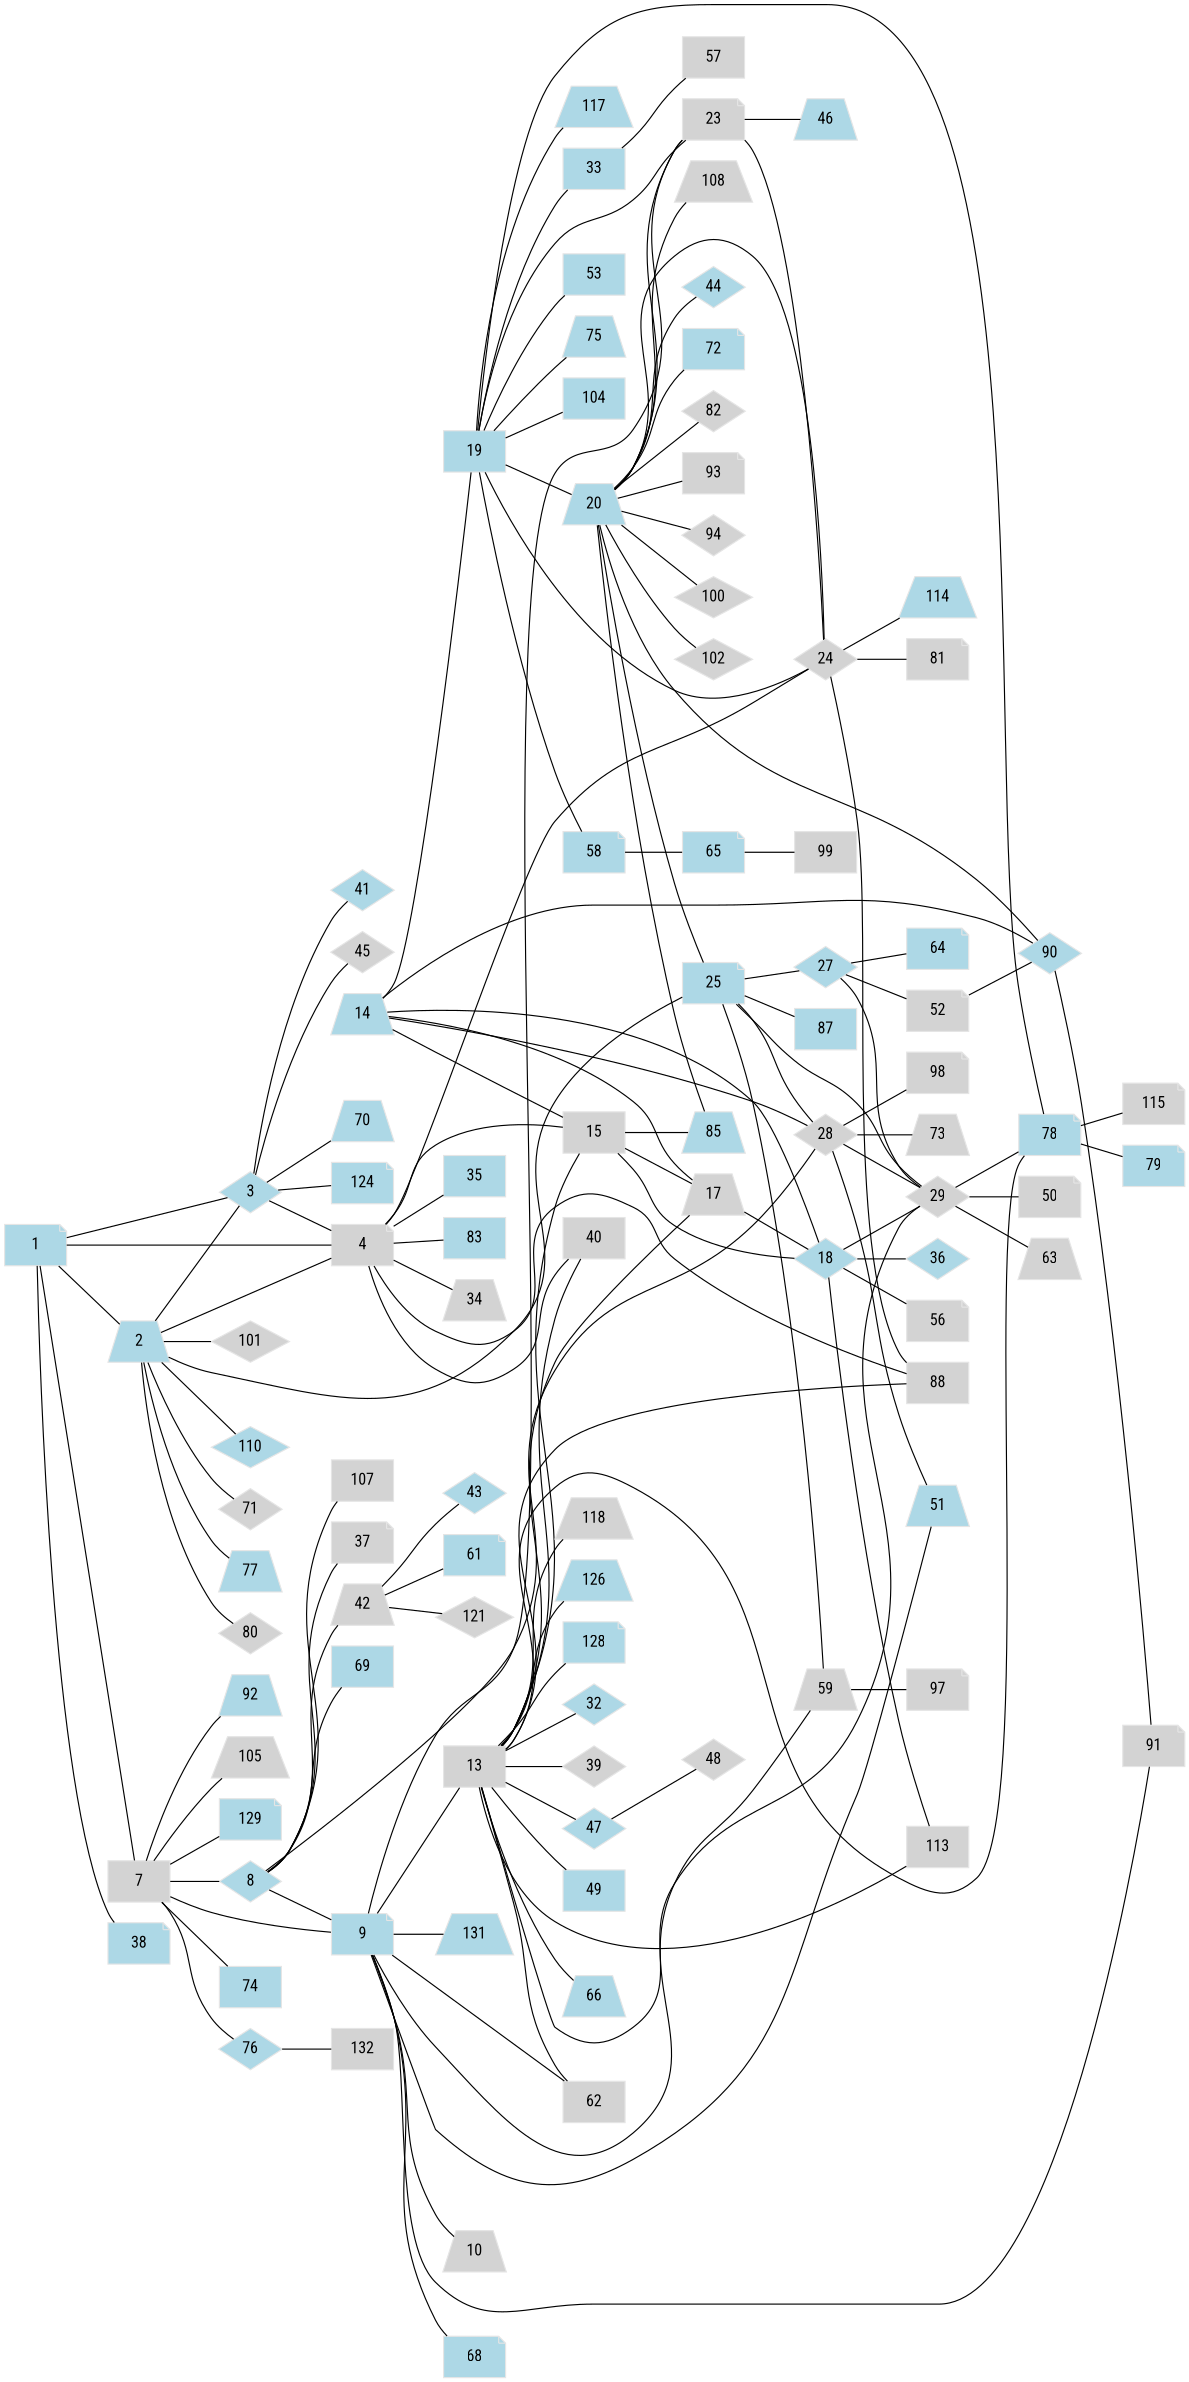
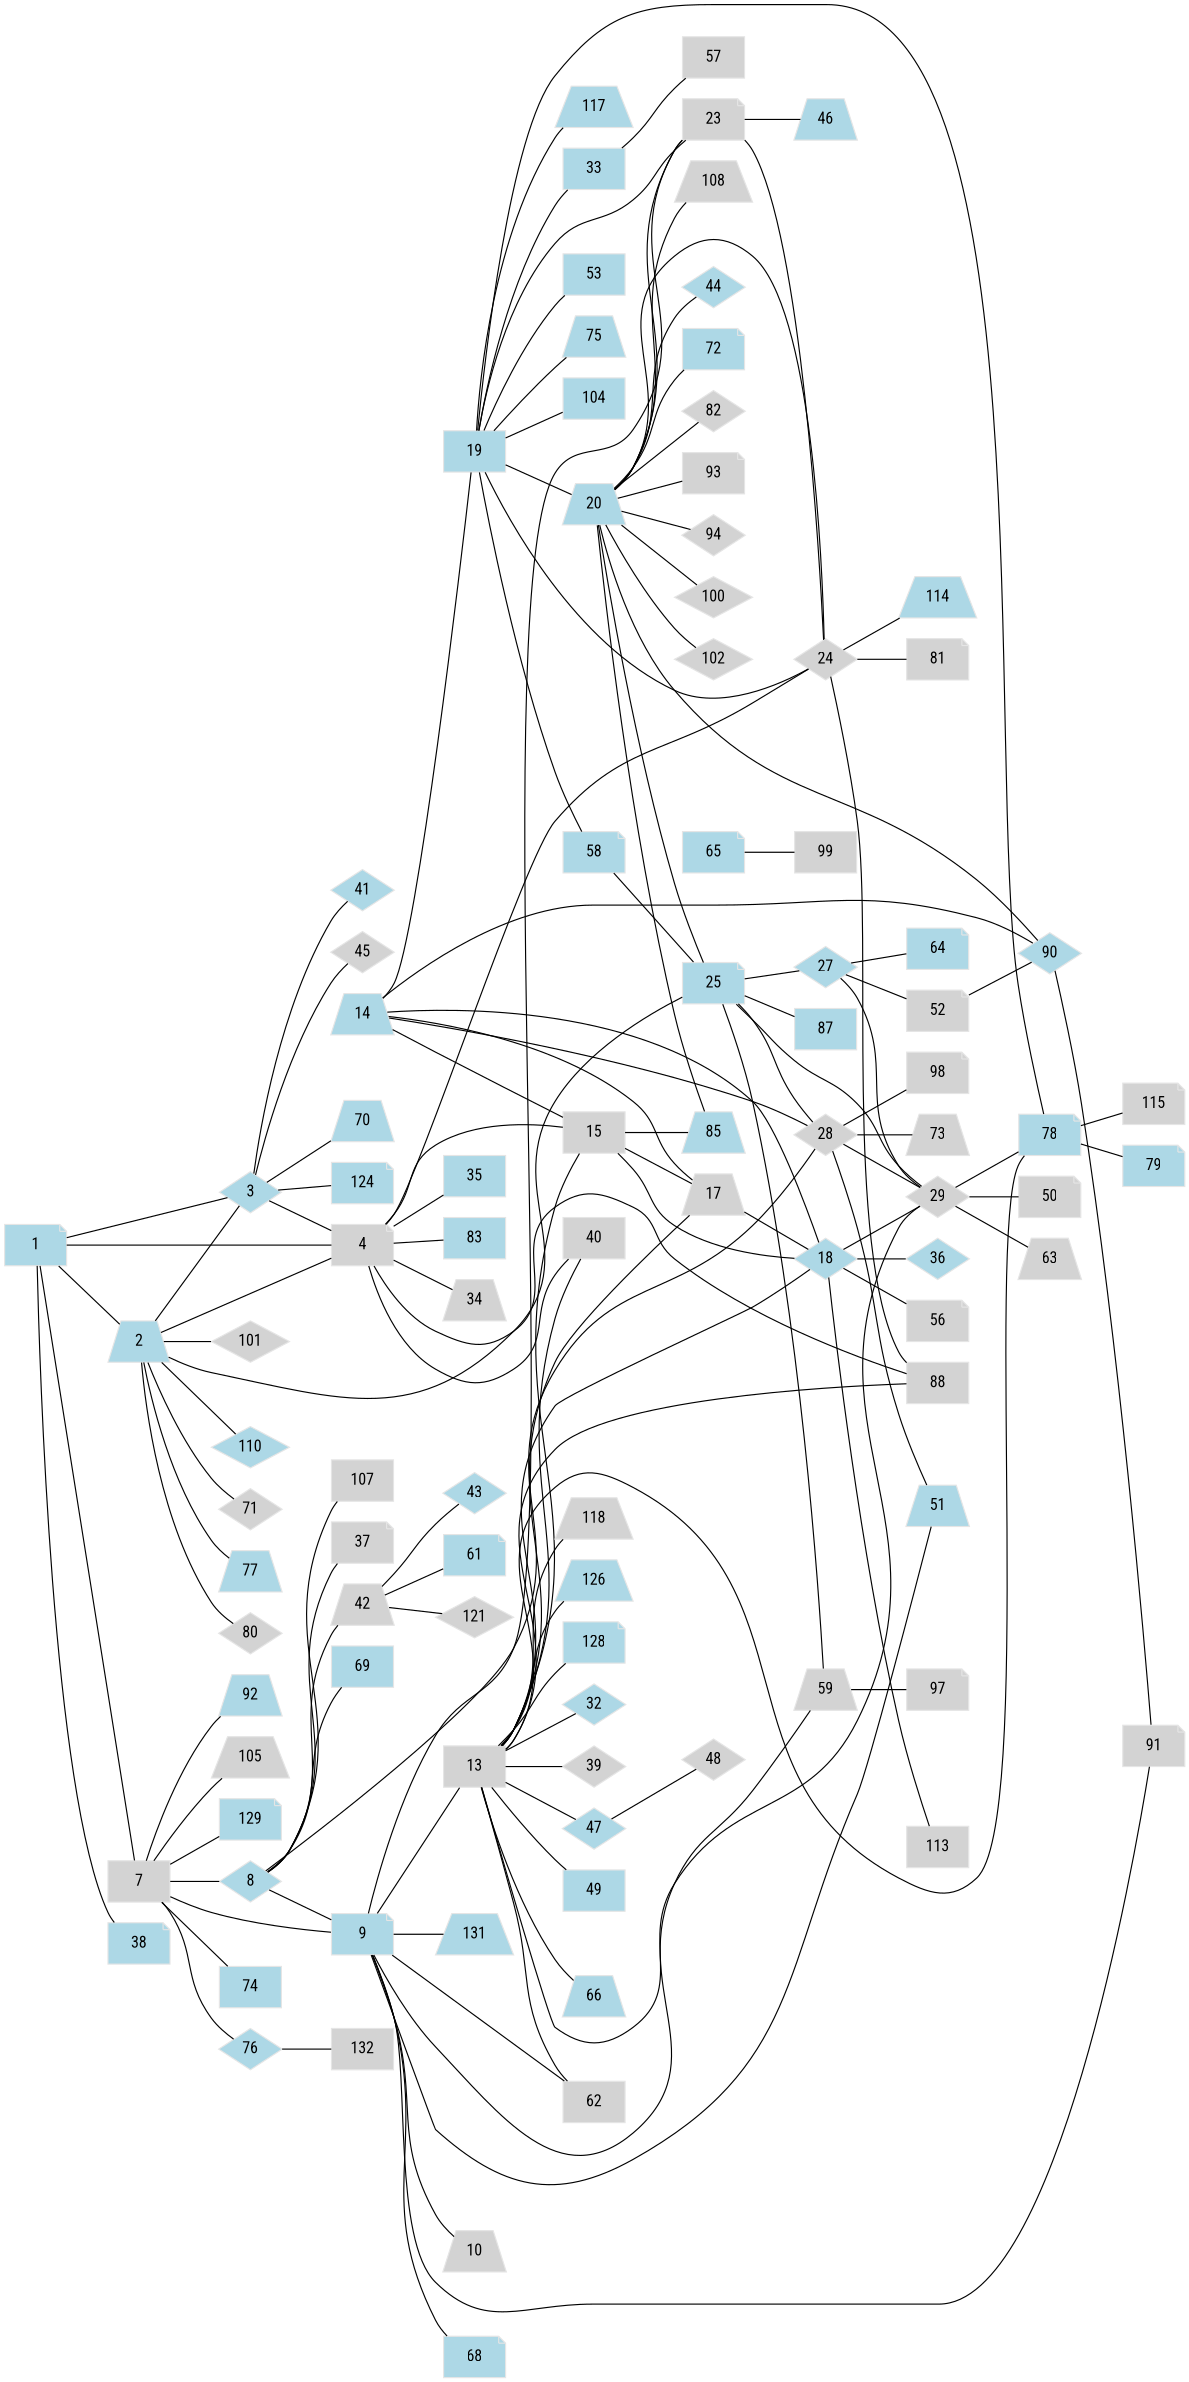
edge "58" -- "65": now "58" -- "25"
edge "13" -- "113": now "13" -- "18"
